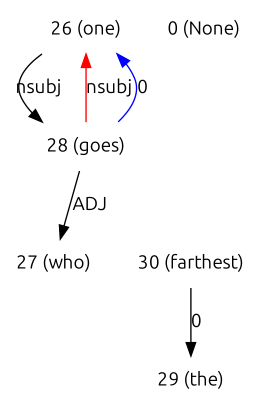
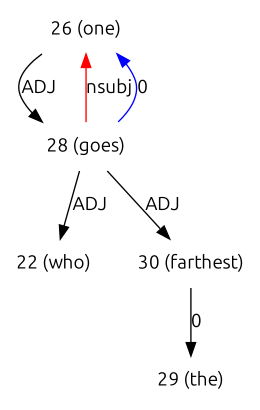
node "0 (None)": removed
edge "26 (one)" -> "28 (goes)": label "nsubj" -> "ADJ"
edge "28 (goes)" -> "30 (farthest)": added, label "ADJ"
node "27 (who)": label "27 (who)" -> "22 (who)"
